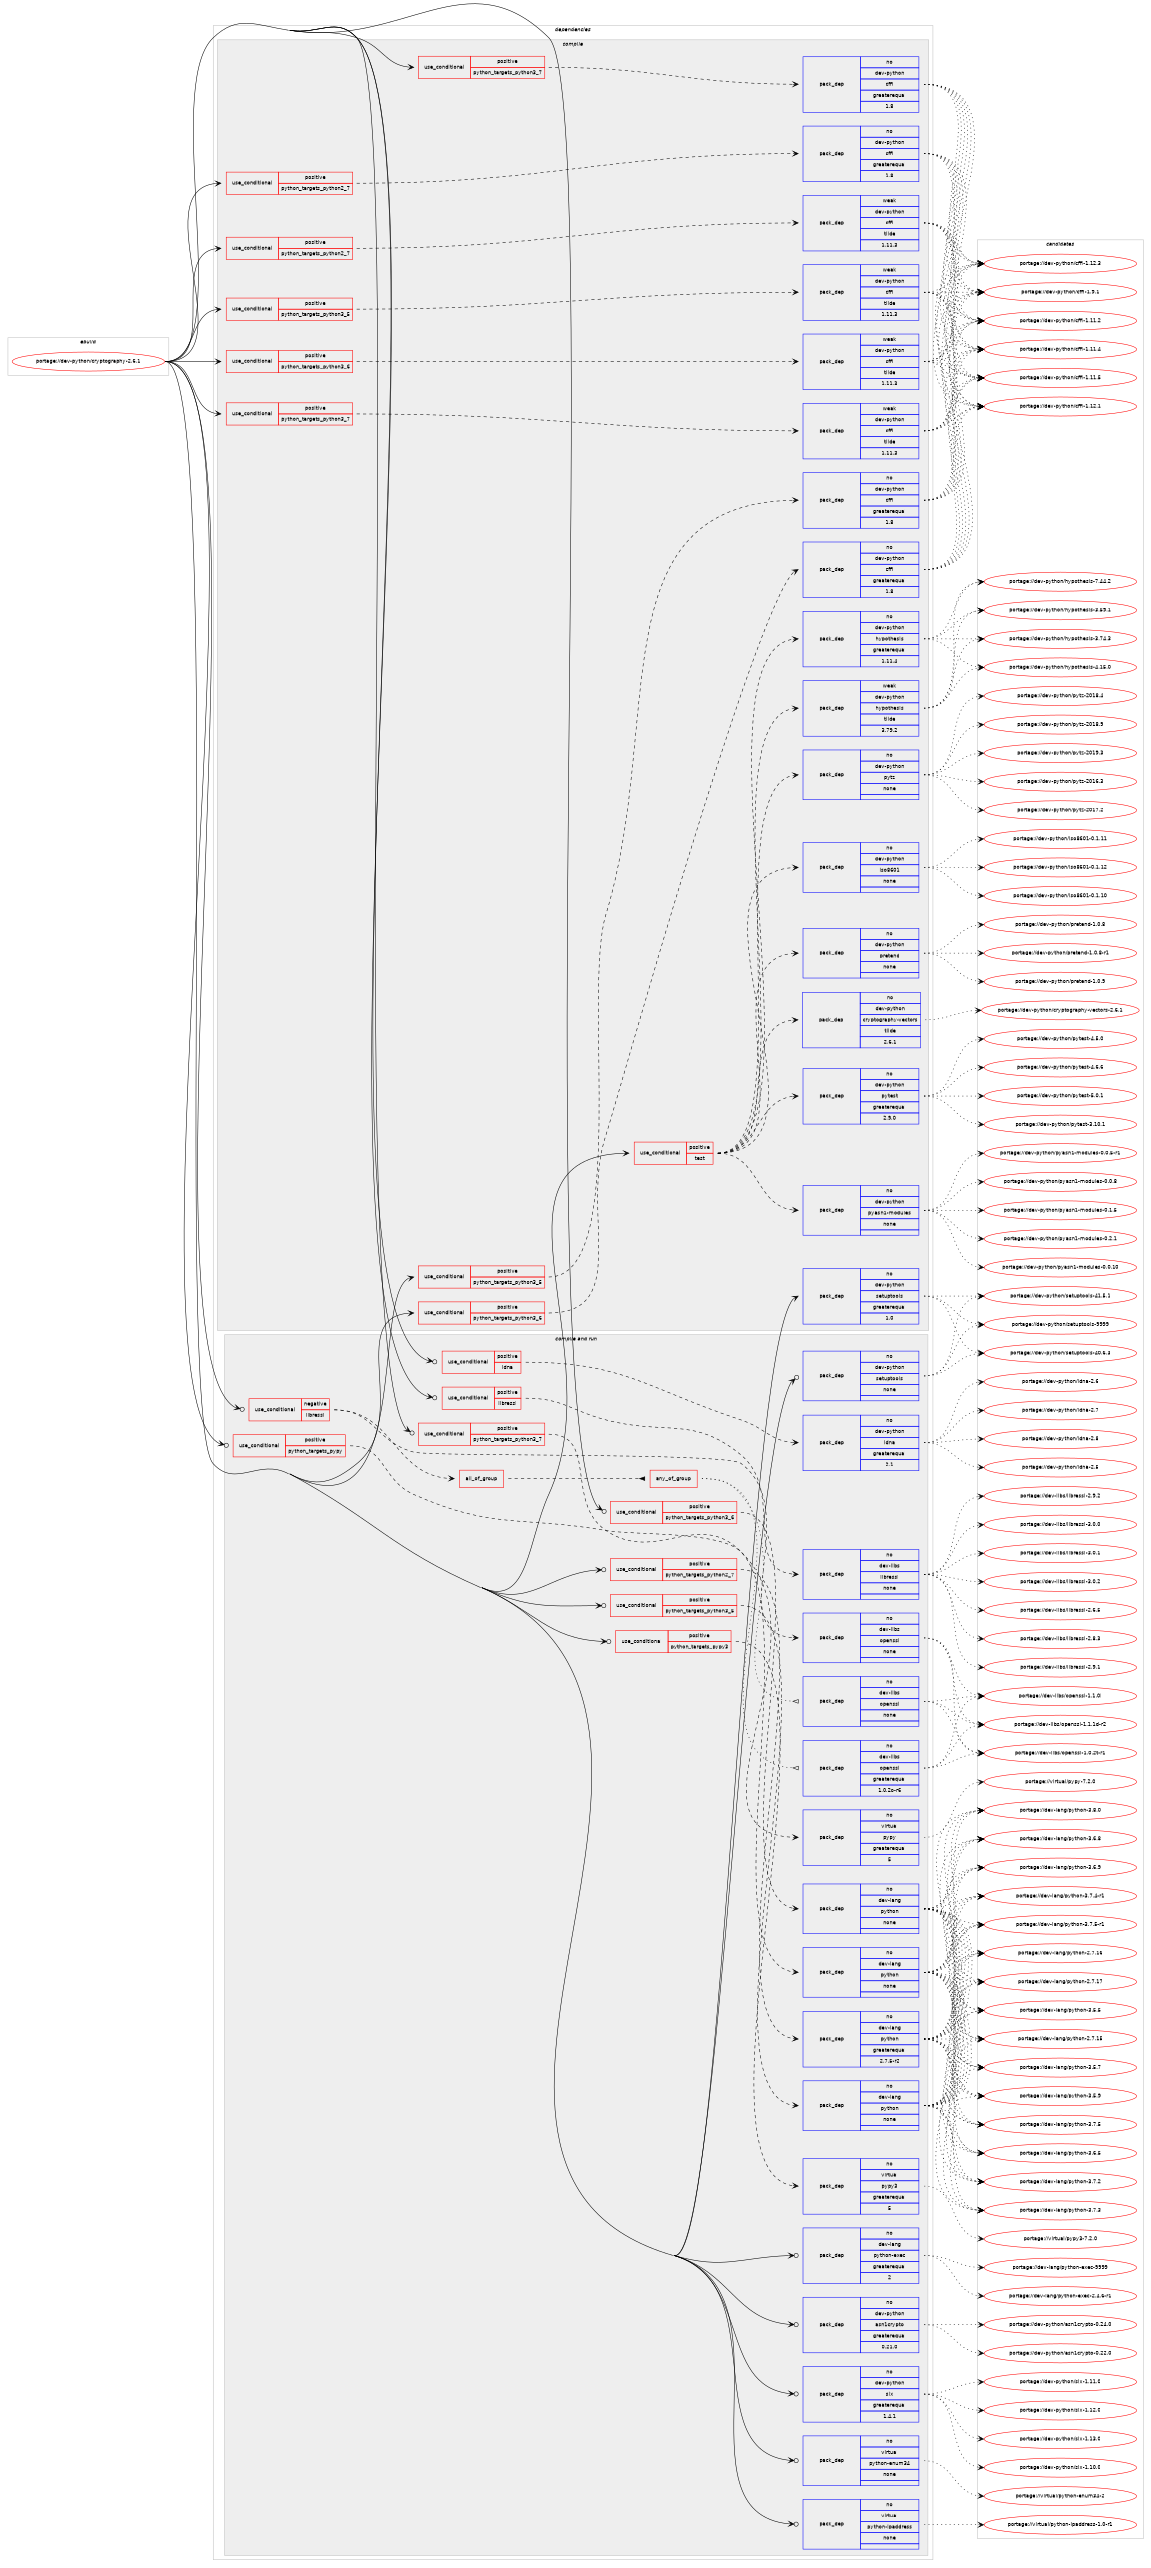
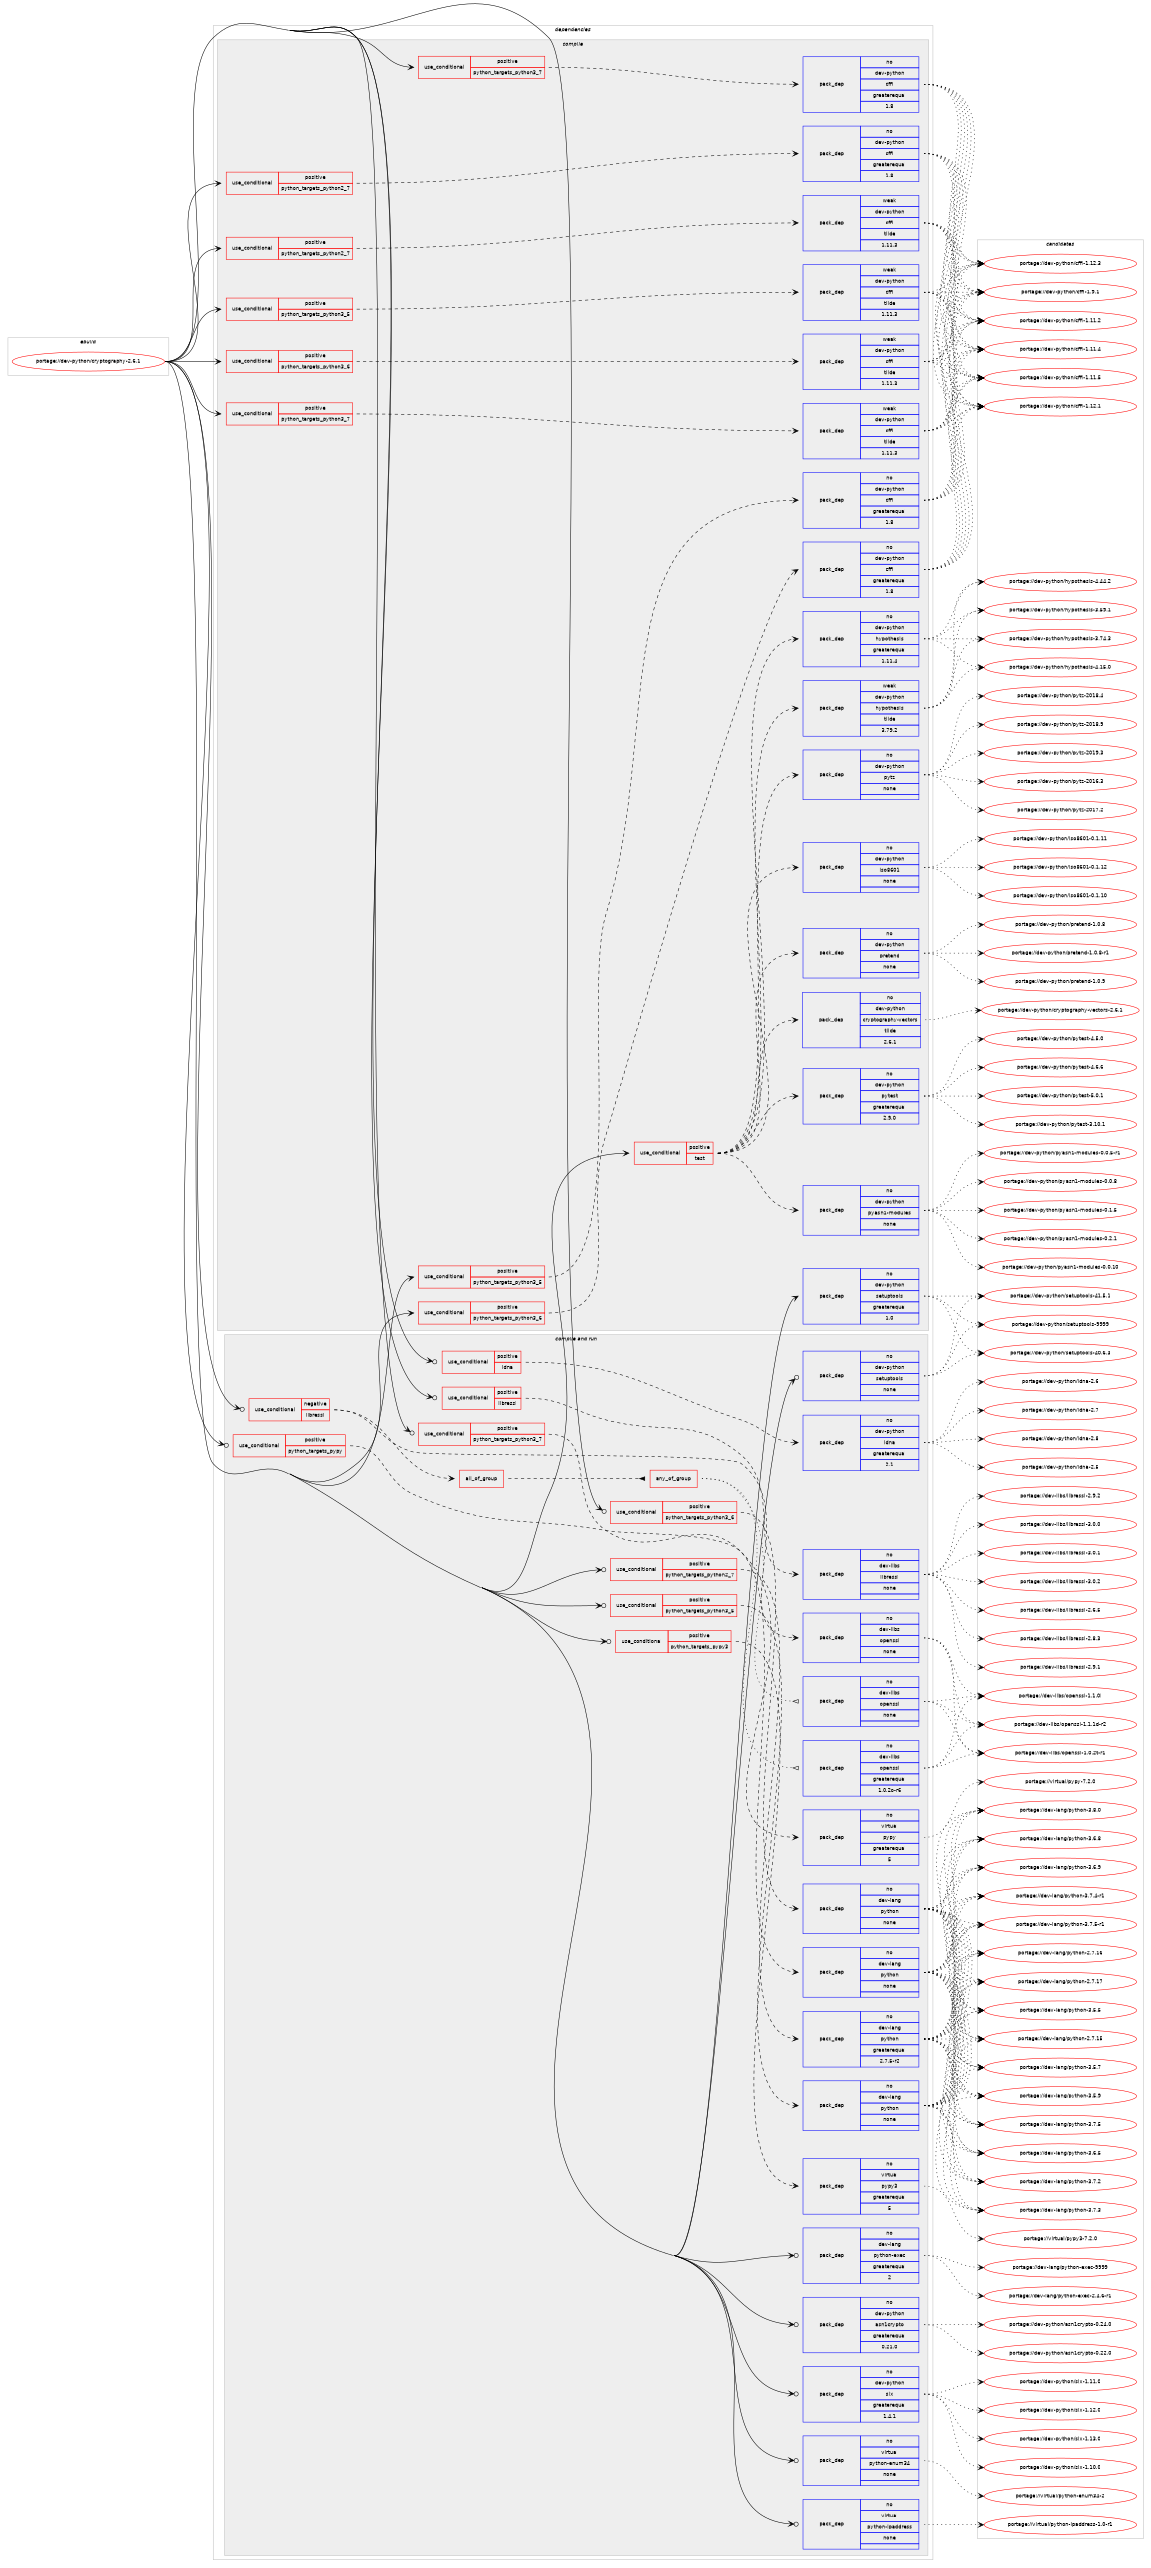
node "portage://dev-python/hypothesis-7.44.2": label "portage://dev-python/hypothesis-7.44.2" -> "portage://dev-python/hypothesis-4.44.2"
